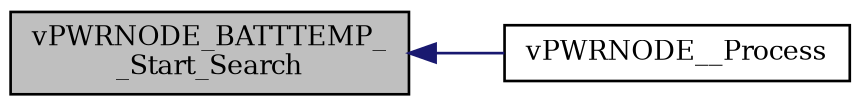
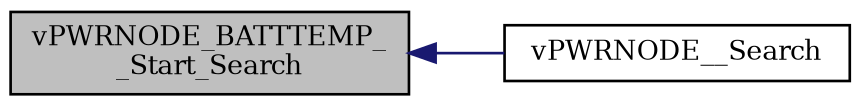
node "vPWRNODE__Process": label "vPWRNODE__Process" -> "vPWRNODE__Search"
